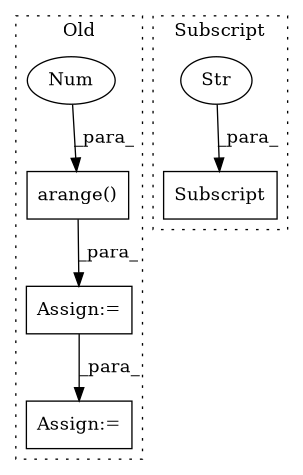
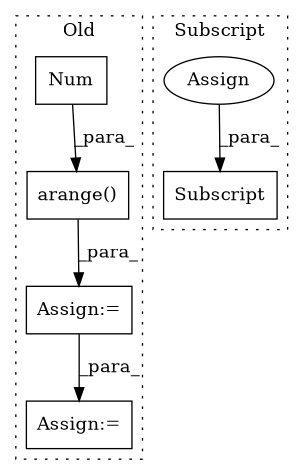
node "Num": shape ellipse -> box
node "Str": label "Str" -> "Assign"
